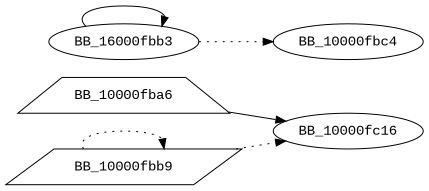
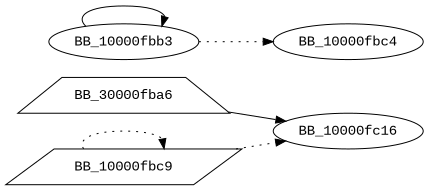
node "BB_16000fbb3": label "BB_16000fbb3" -> "BB_10000fbb3"
node "BB_10000fba6": label "BB_10000fba6" -> "BB_30000fba6"
node "BB_10000fbb9": label "BB_10000fbb9" -> "BB_10000fbc9"
